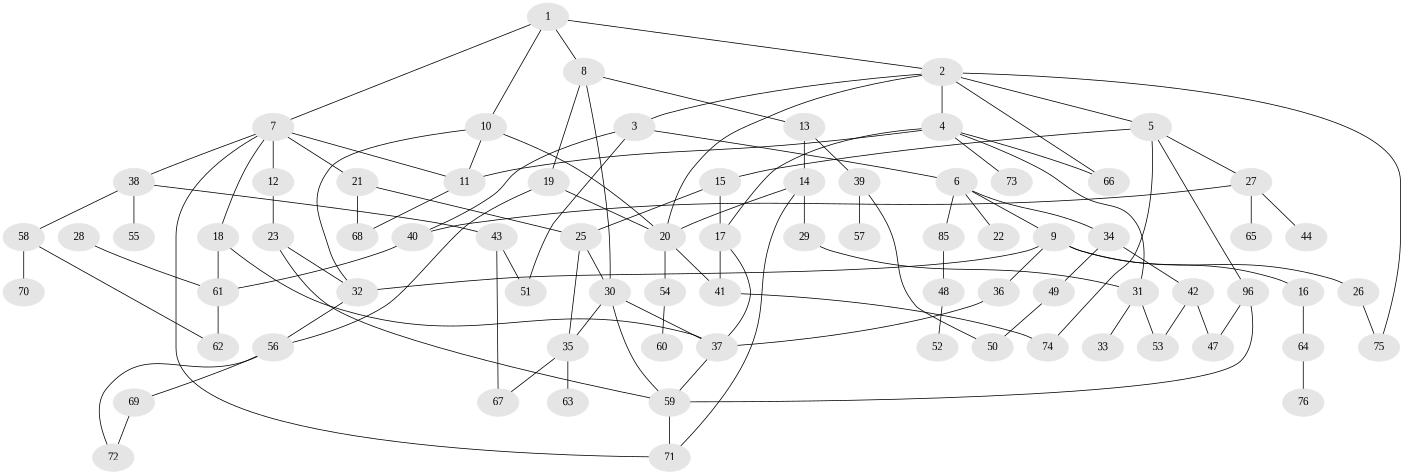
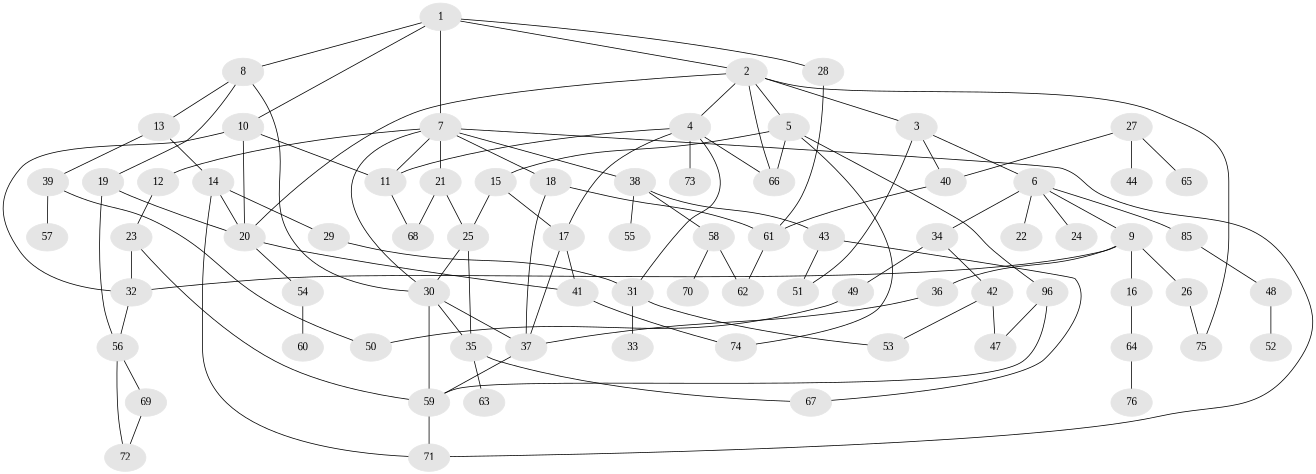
edge "1" -- "28": added
edge "5" -- "27": now "5" -- "66"
edge "7" -- "30": added
node "24": added
